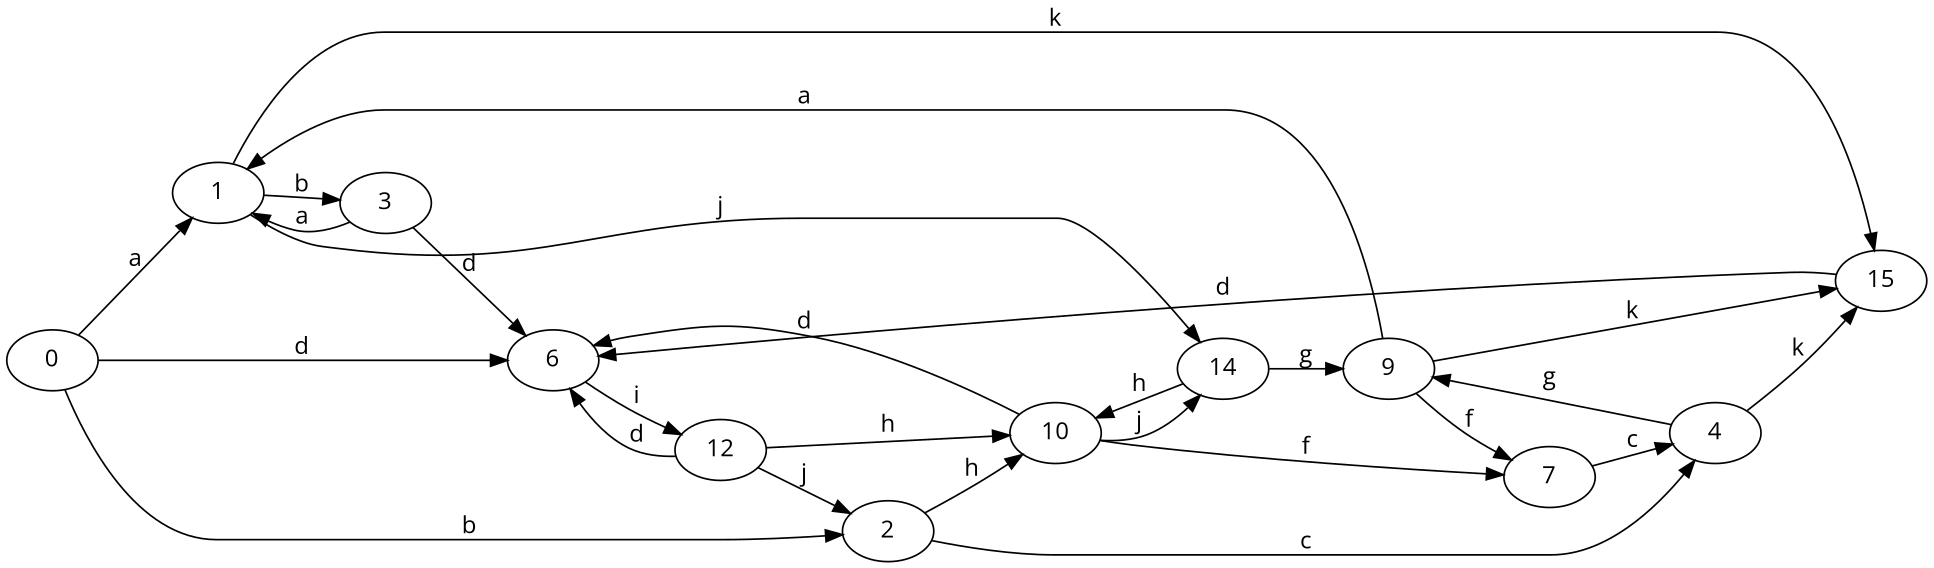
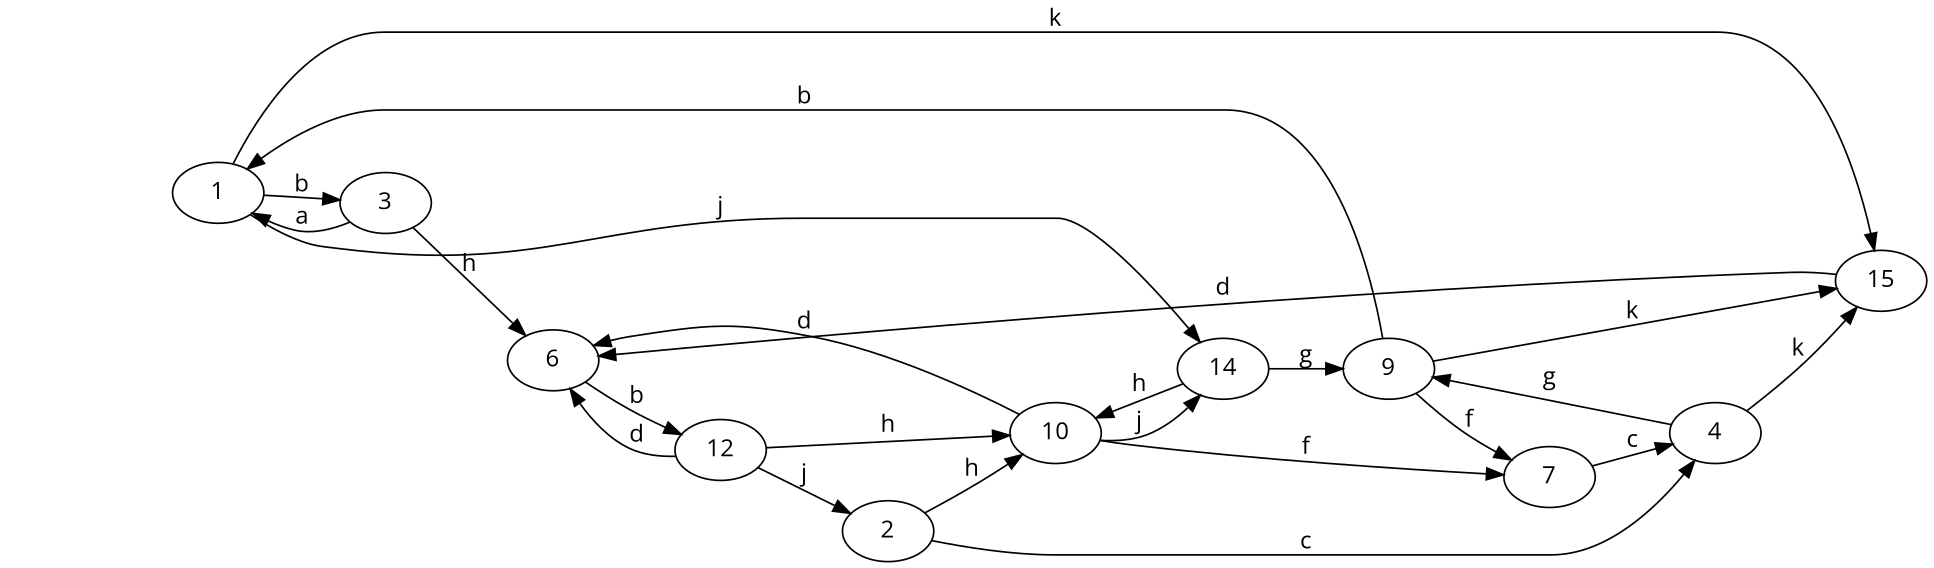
edge "9" -> "1": label "a" -> "b"
edge "3" -> "6": label "d" -> "h"
node "0": removed
edge "6" -> "12": label "i" -> "b"
